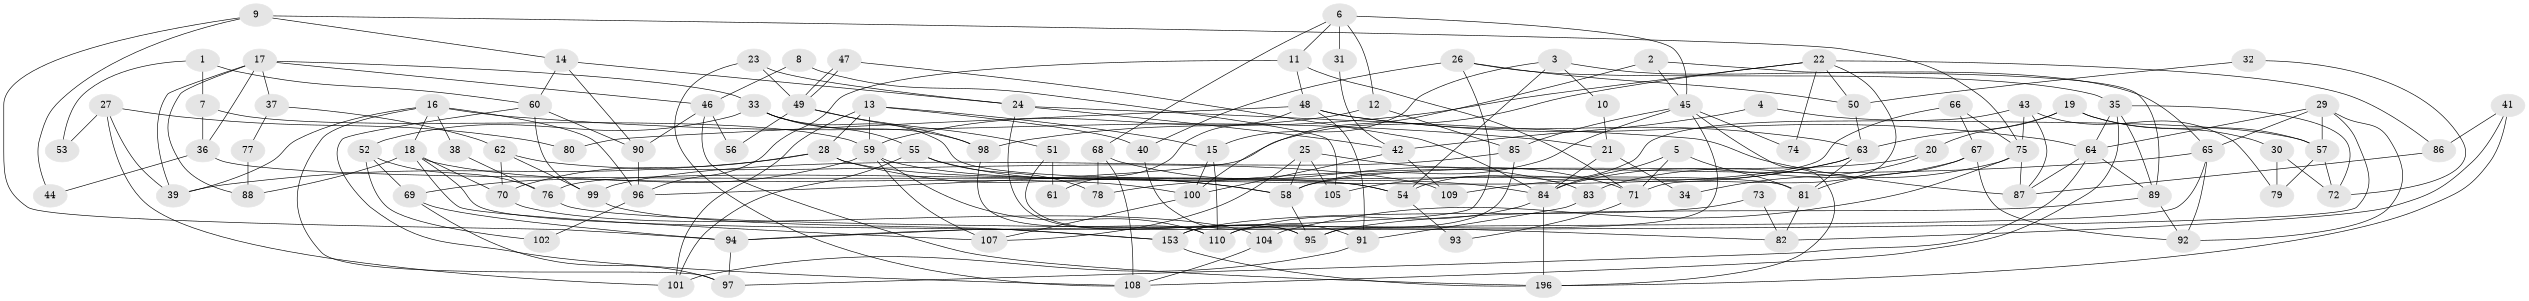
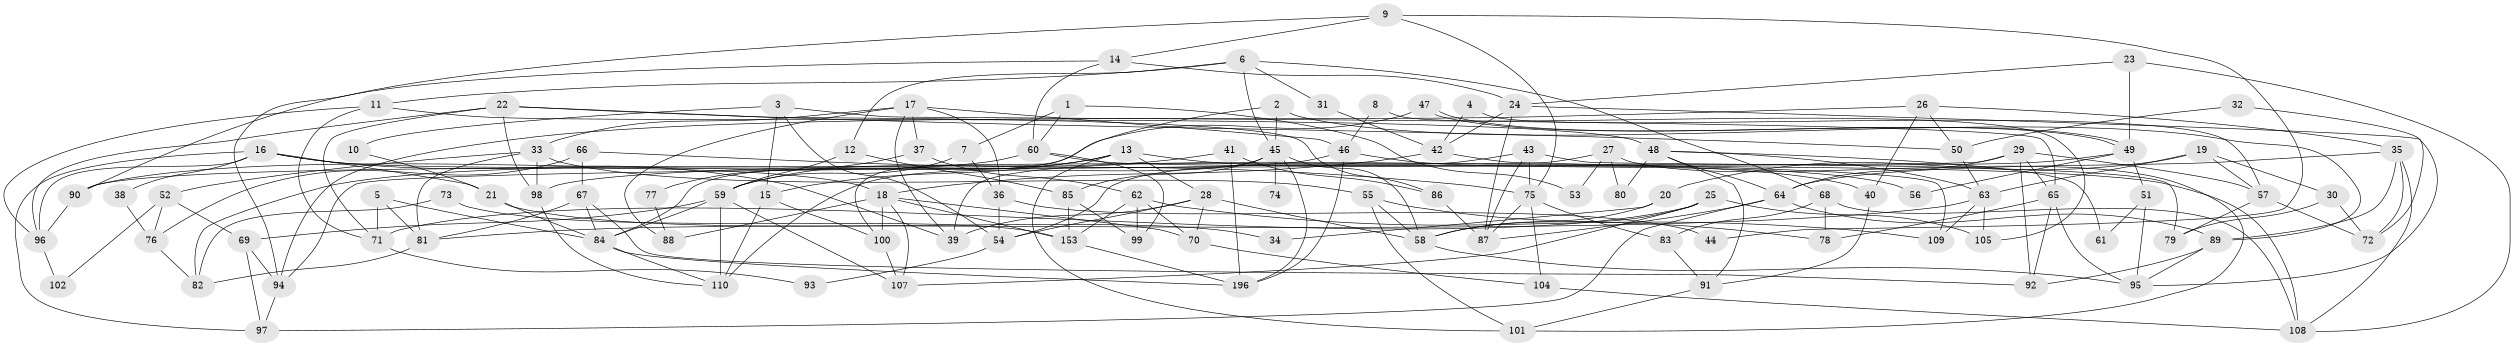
edge "22" -- "74": removed
edge "42" -- "100": now "42" -- "18"
edge "99" -- "153": now "62" -- "153"
